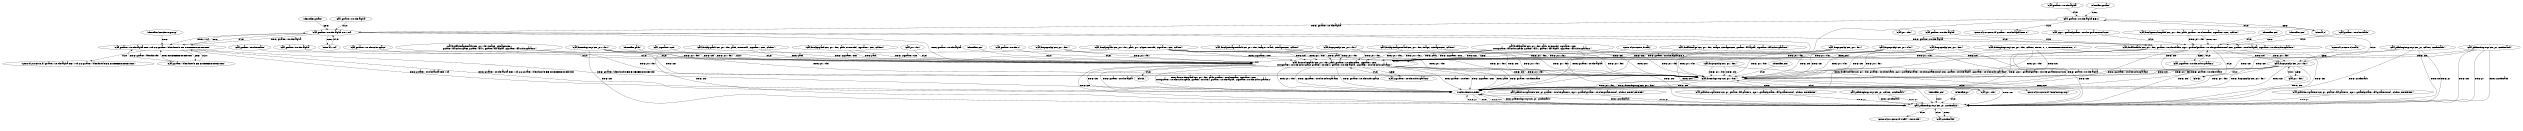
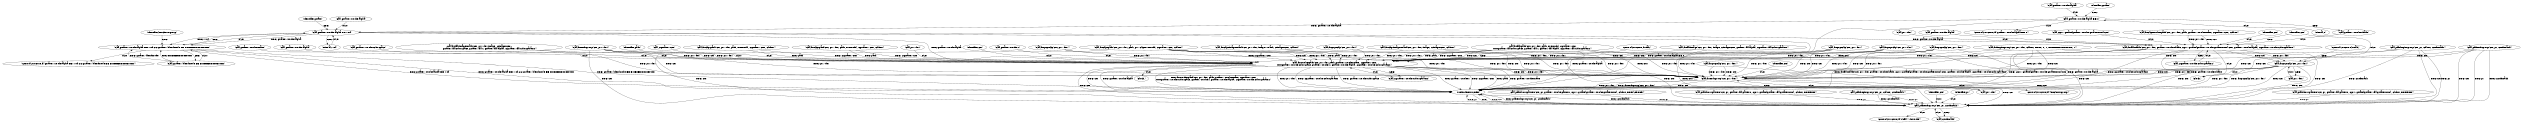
edge "(Call,gstate->stroke.alpha == 0)" -> "(Literal,0)": now "(Call,gstate->stroke.alpha == 0)" -> "(Call,gstate->stroke.shade)"
